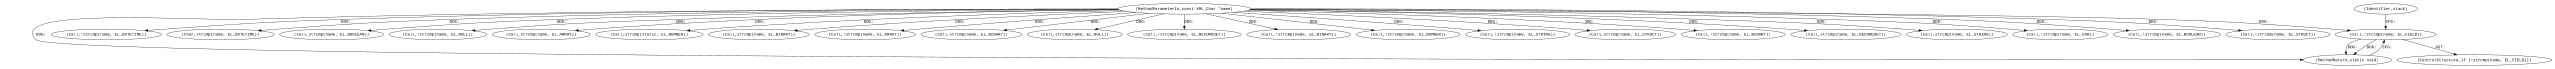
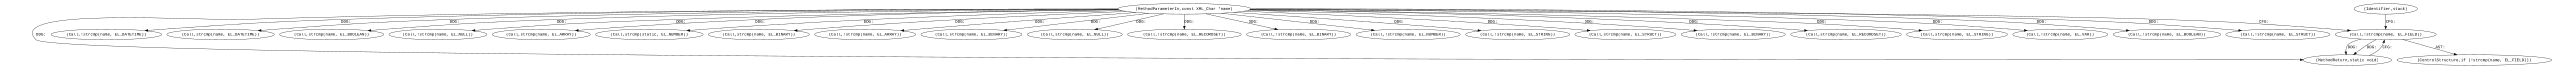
edge "(MethodParameterIn,const XML_Char *name)" -> "(Call,!strcmp(name, EL_FIELD))": label "DDG: " -> "CFG: "
node "(Char,strcmp(name, EL_DATETIME))": label "(Char,strcmp(name, EL_DATETIME))" -> "(Call,strcmp(name, EL_DATETIME))"
